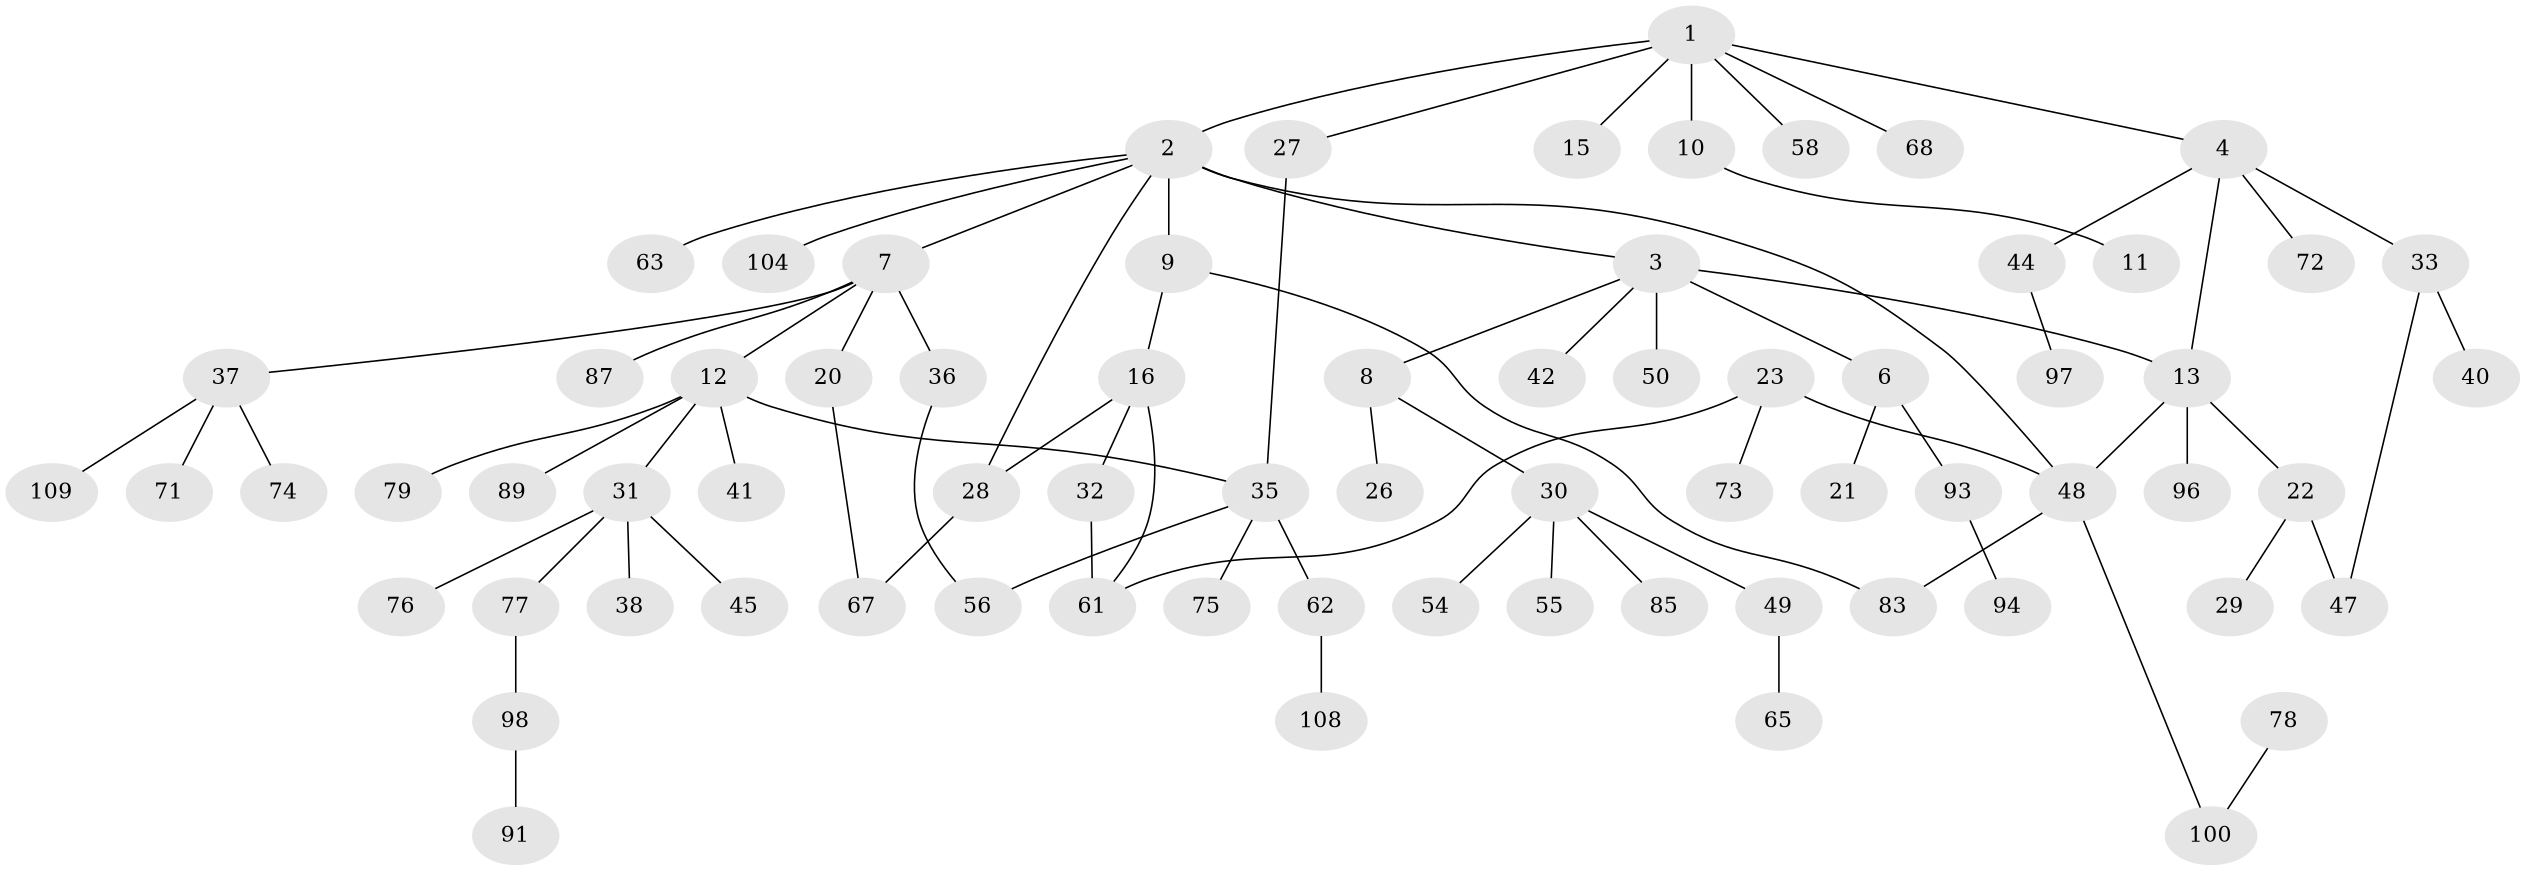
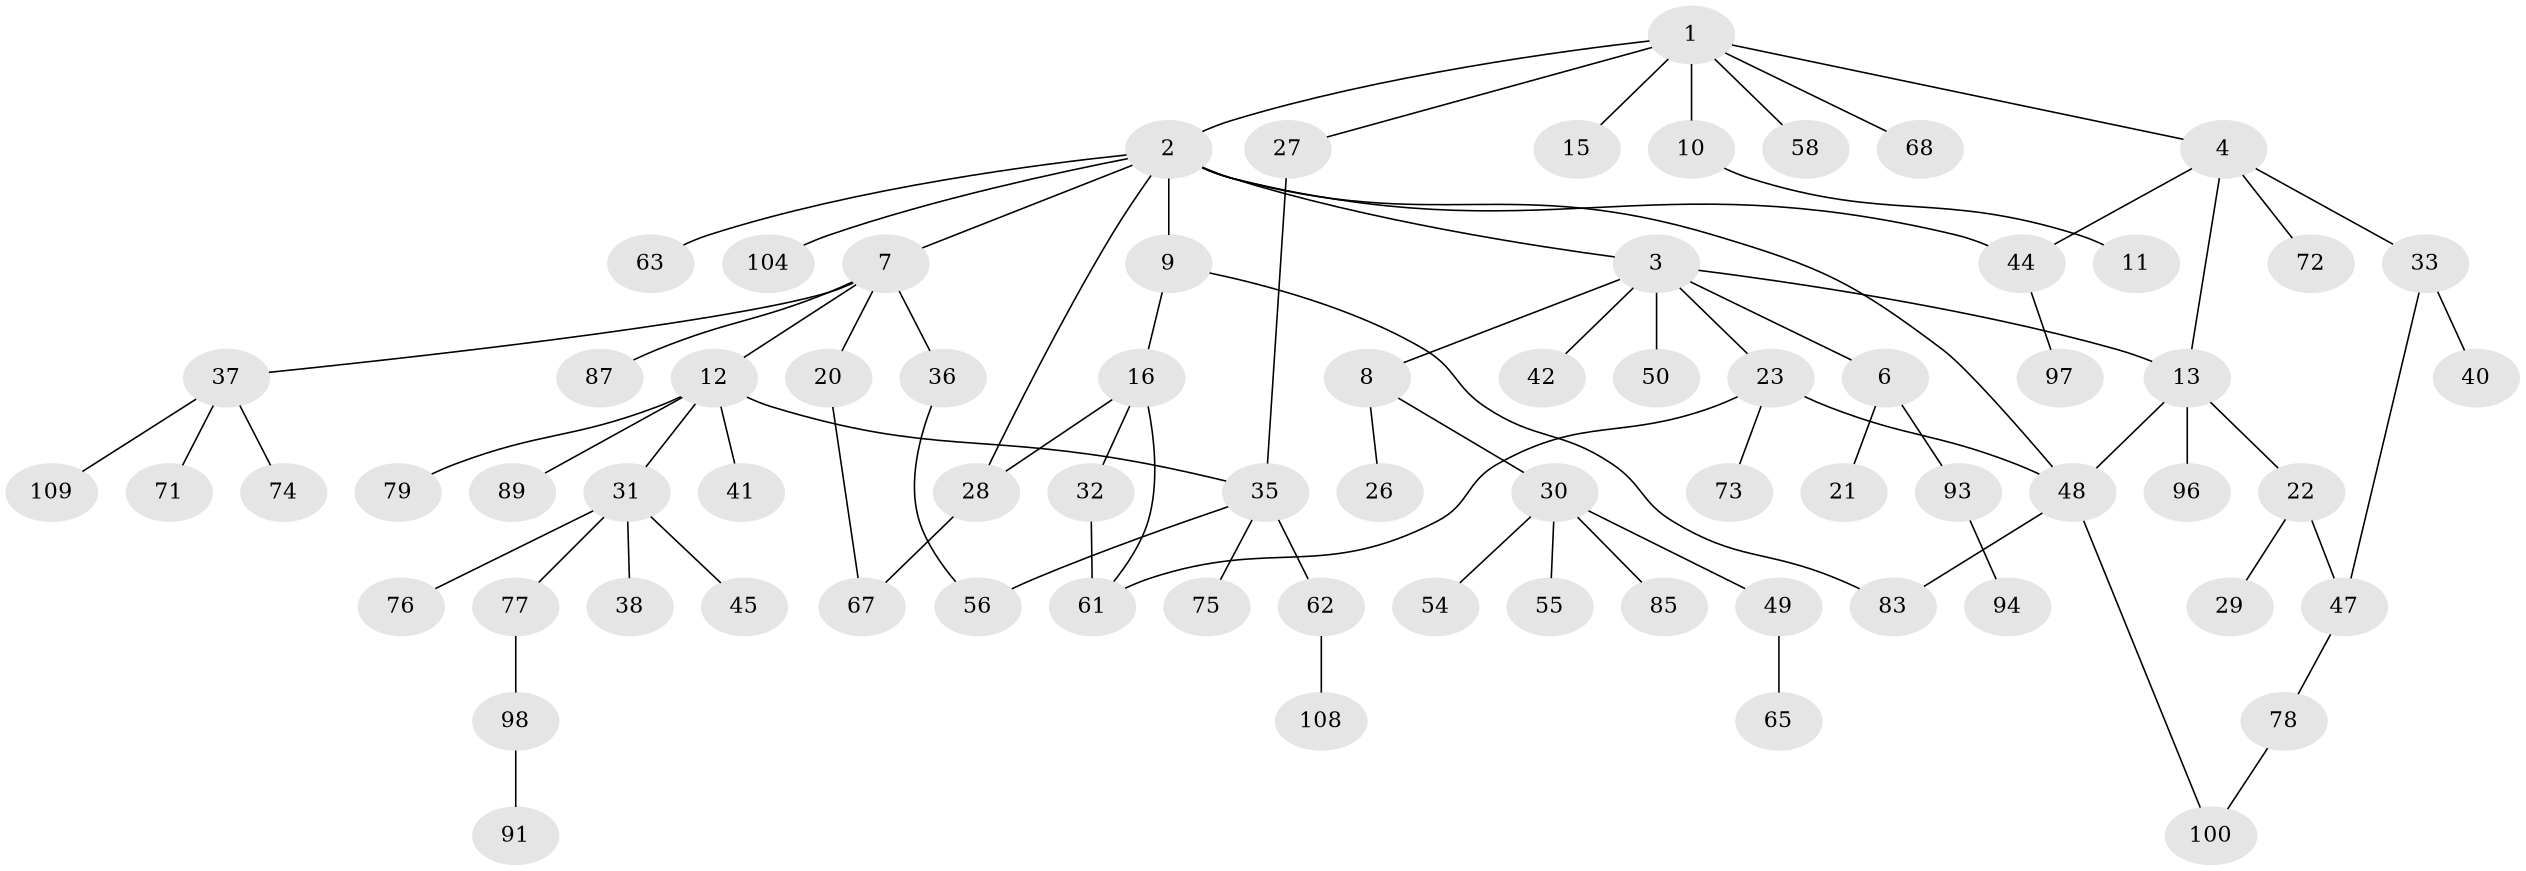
edge "2" -- "44": added
edge "3" -- "23": added
edge "47" -- "78": added
